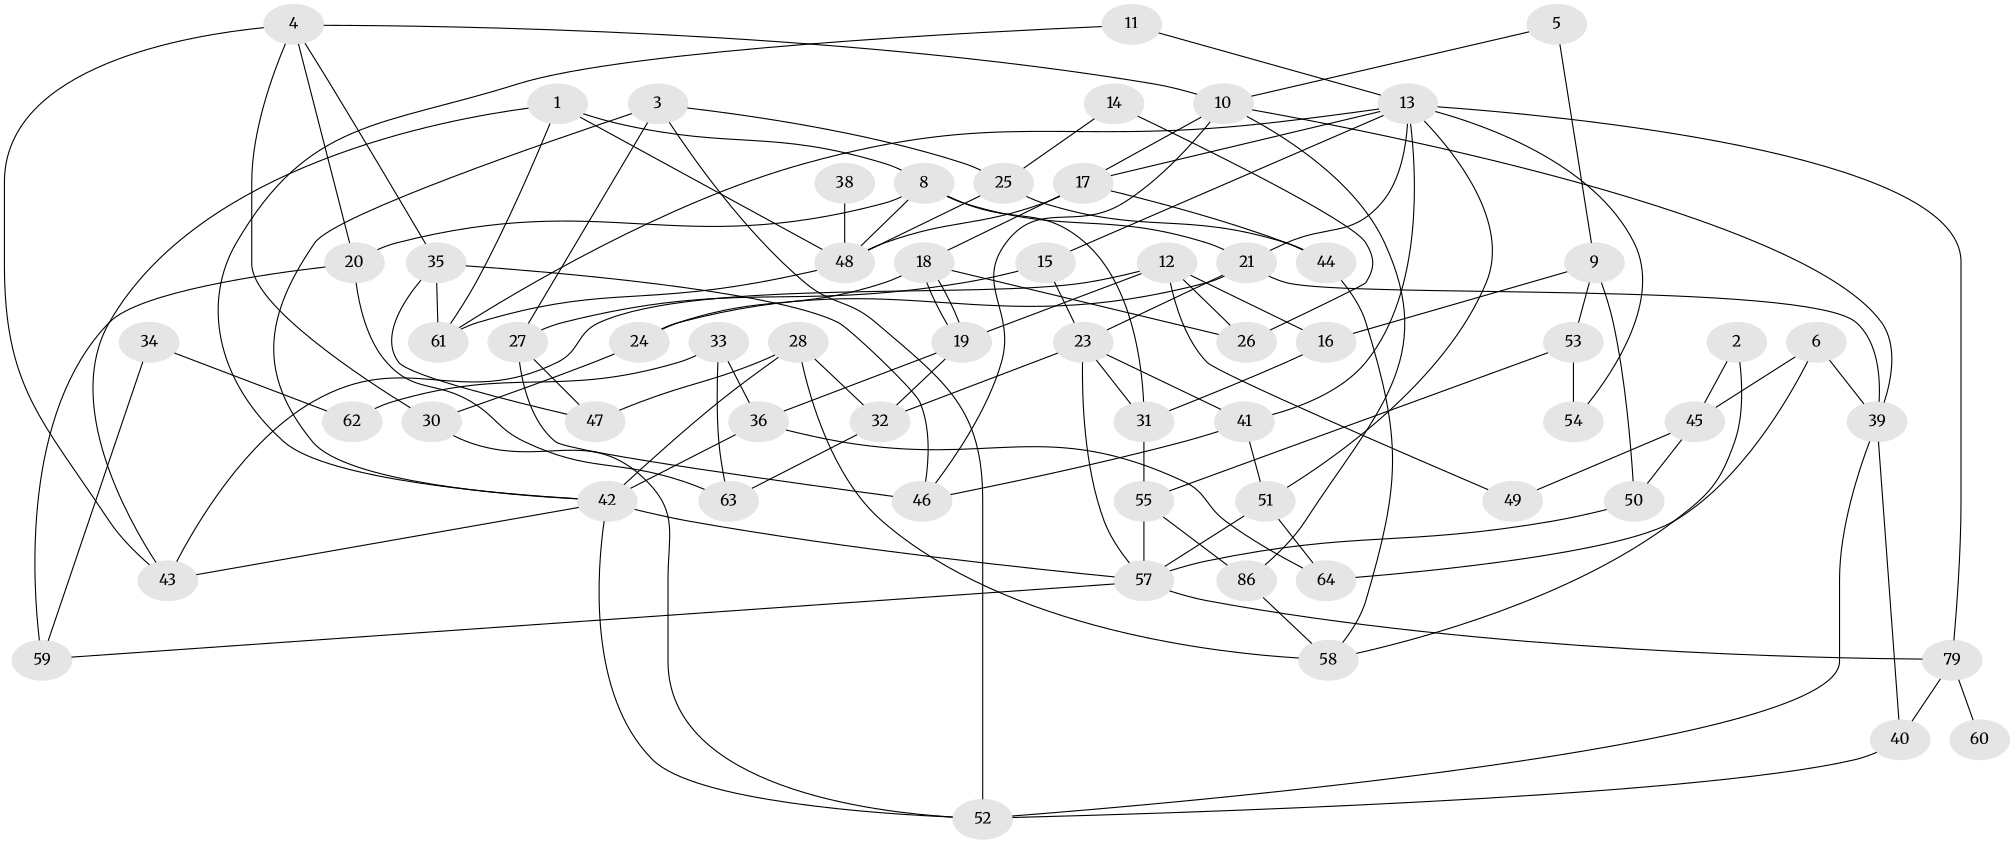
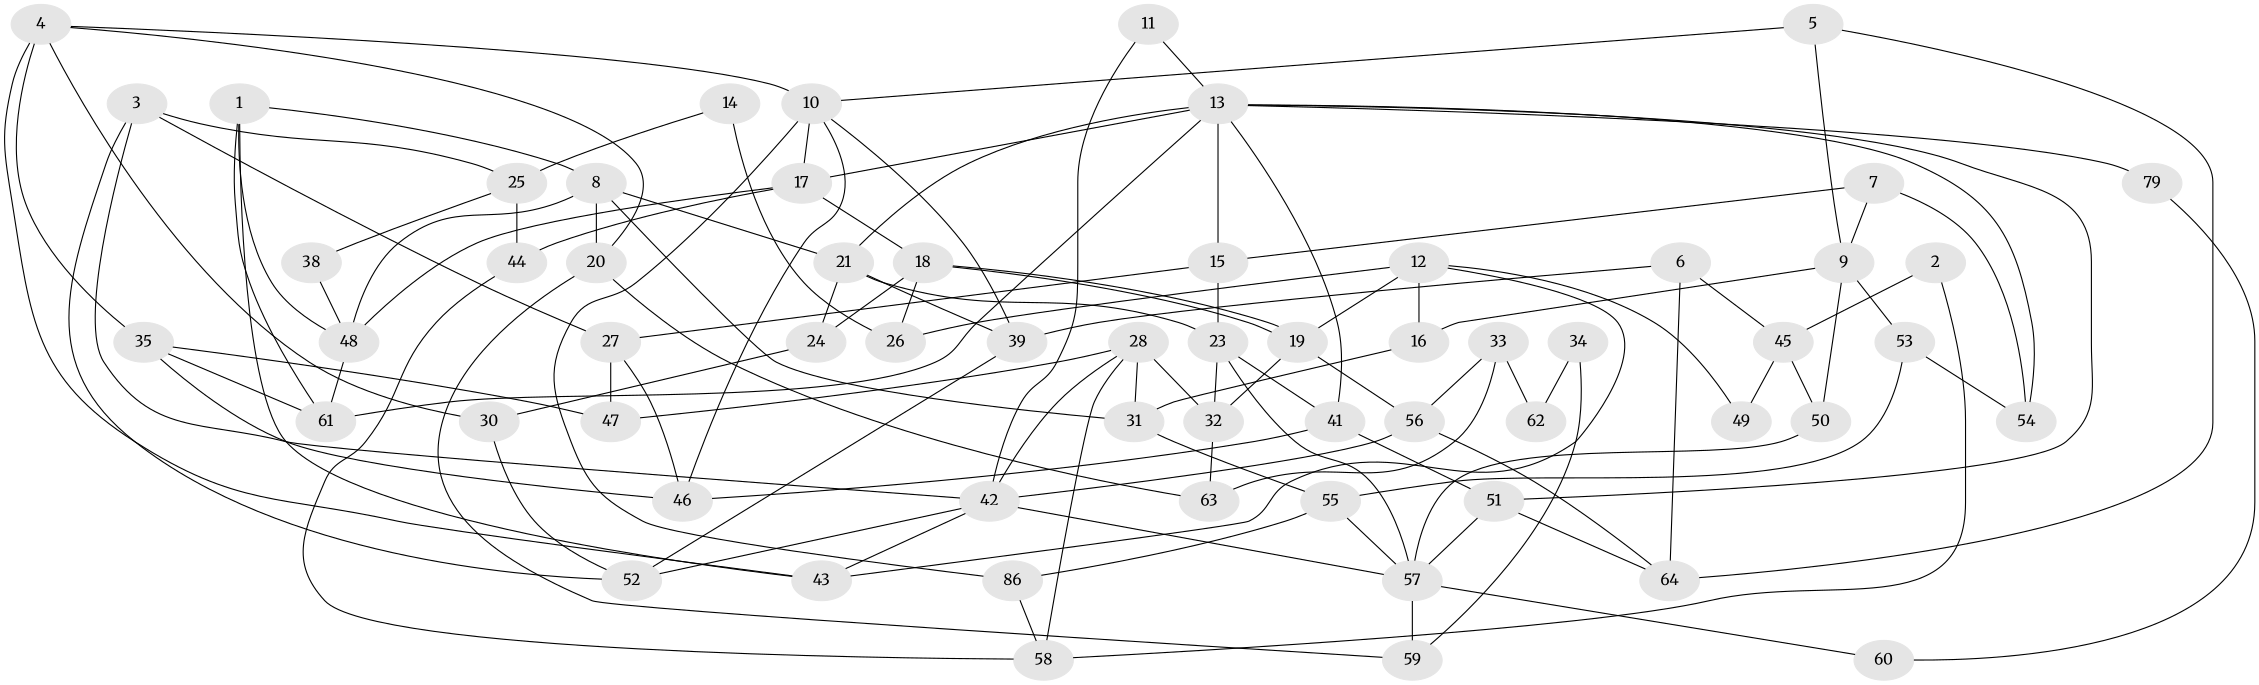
node "7": added
edge "25" -- "48": now "25" -- "38"
edge "5" -- "64": added
edge "23" -- "31": now "28" -- "31"
node "36": label "36" -> "56"
edge "57" -- "79": now "57" -- "60"
node "40": removed
